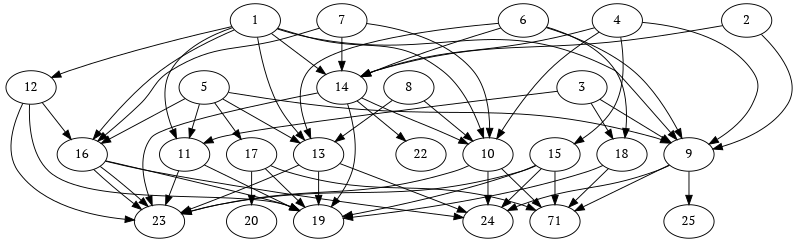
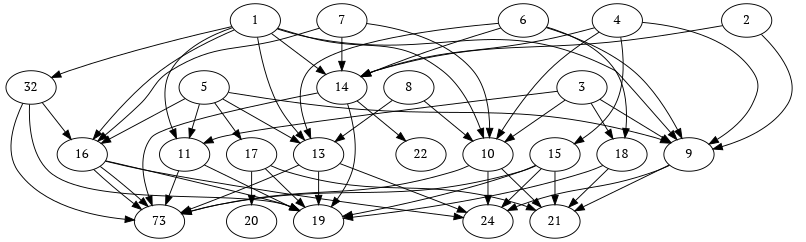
node "12": label "12" -> "32"
edge "14" -> "10": now "3" -> "10"
node "23": label "23" -> "73"
node "71": label "71" -> "21"
node "25": removed
